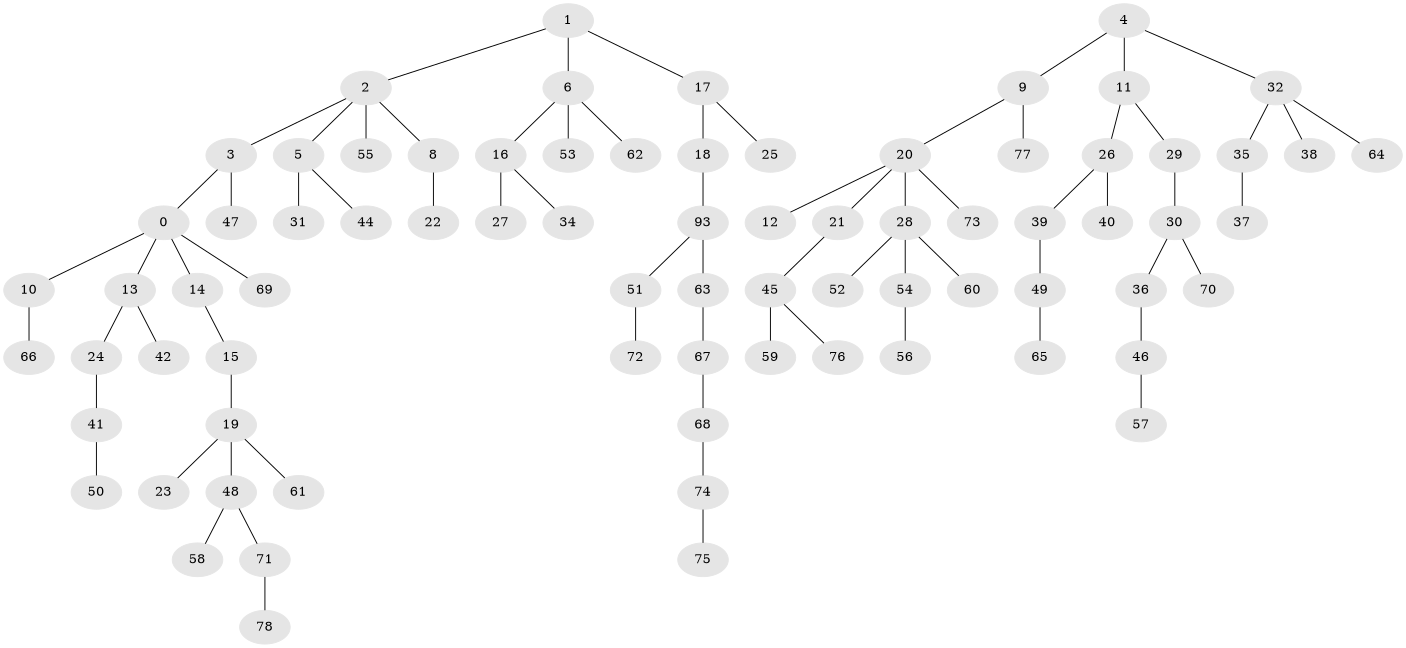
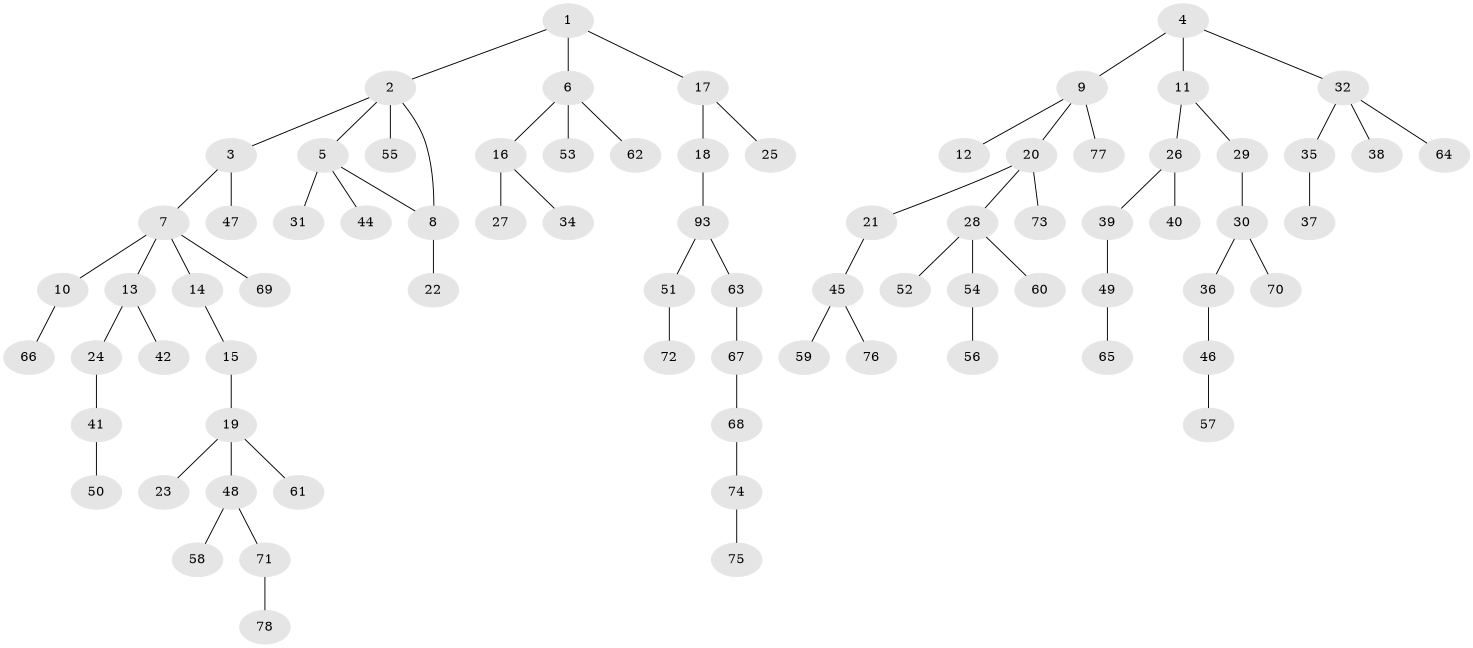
edge "5" -- "8": added
edge "20" -- "12": now "9" -- "12"
node "0": label "0" -> "7"
